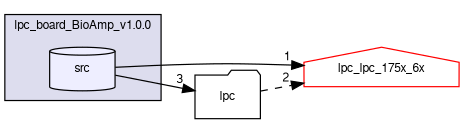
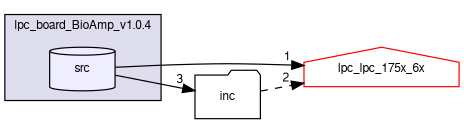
cluster "lpc_board_BioAmp_v1.0.0": label "lpc_board_BioAmp_v1.0.0" -> "lpc_board_BioAmp_v1.0.4"
node "lpc": label "lpc" -> "inc"
